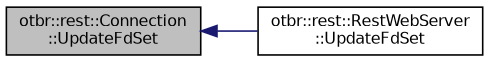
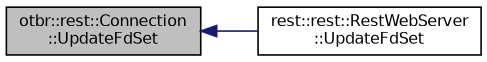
node "otbr::rest::RestWebServer ::UpdateFdSet": label "otbr::rest::RestWebServer ::UpdateFdSet" -> "rest::rest::RestWebServer ::UpdateFdSet"
